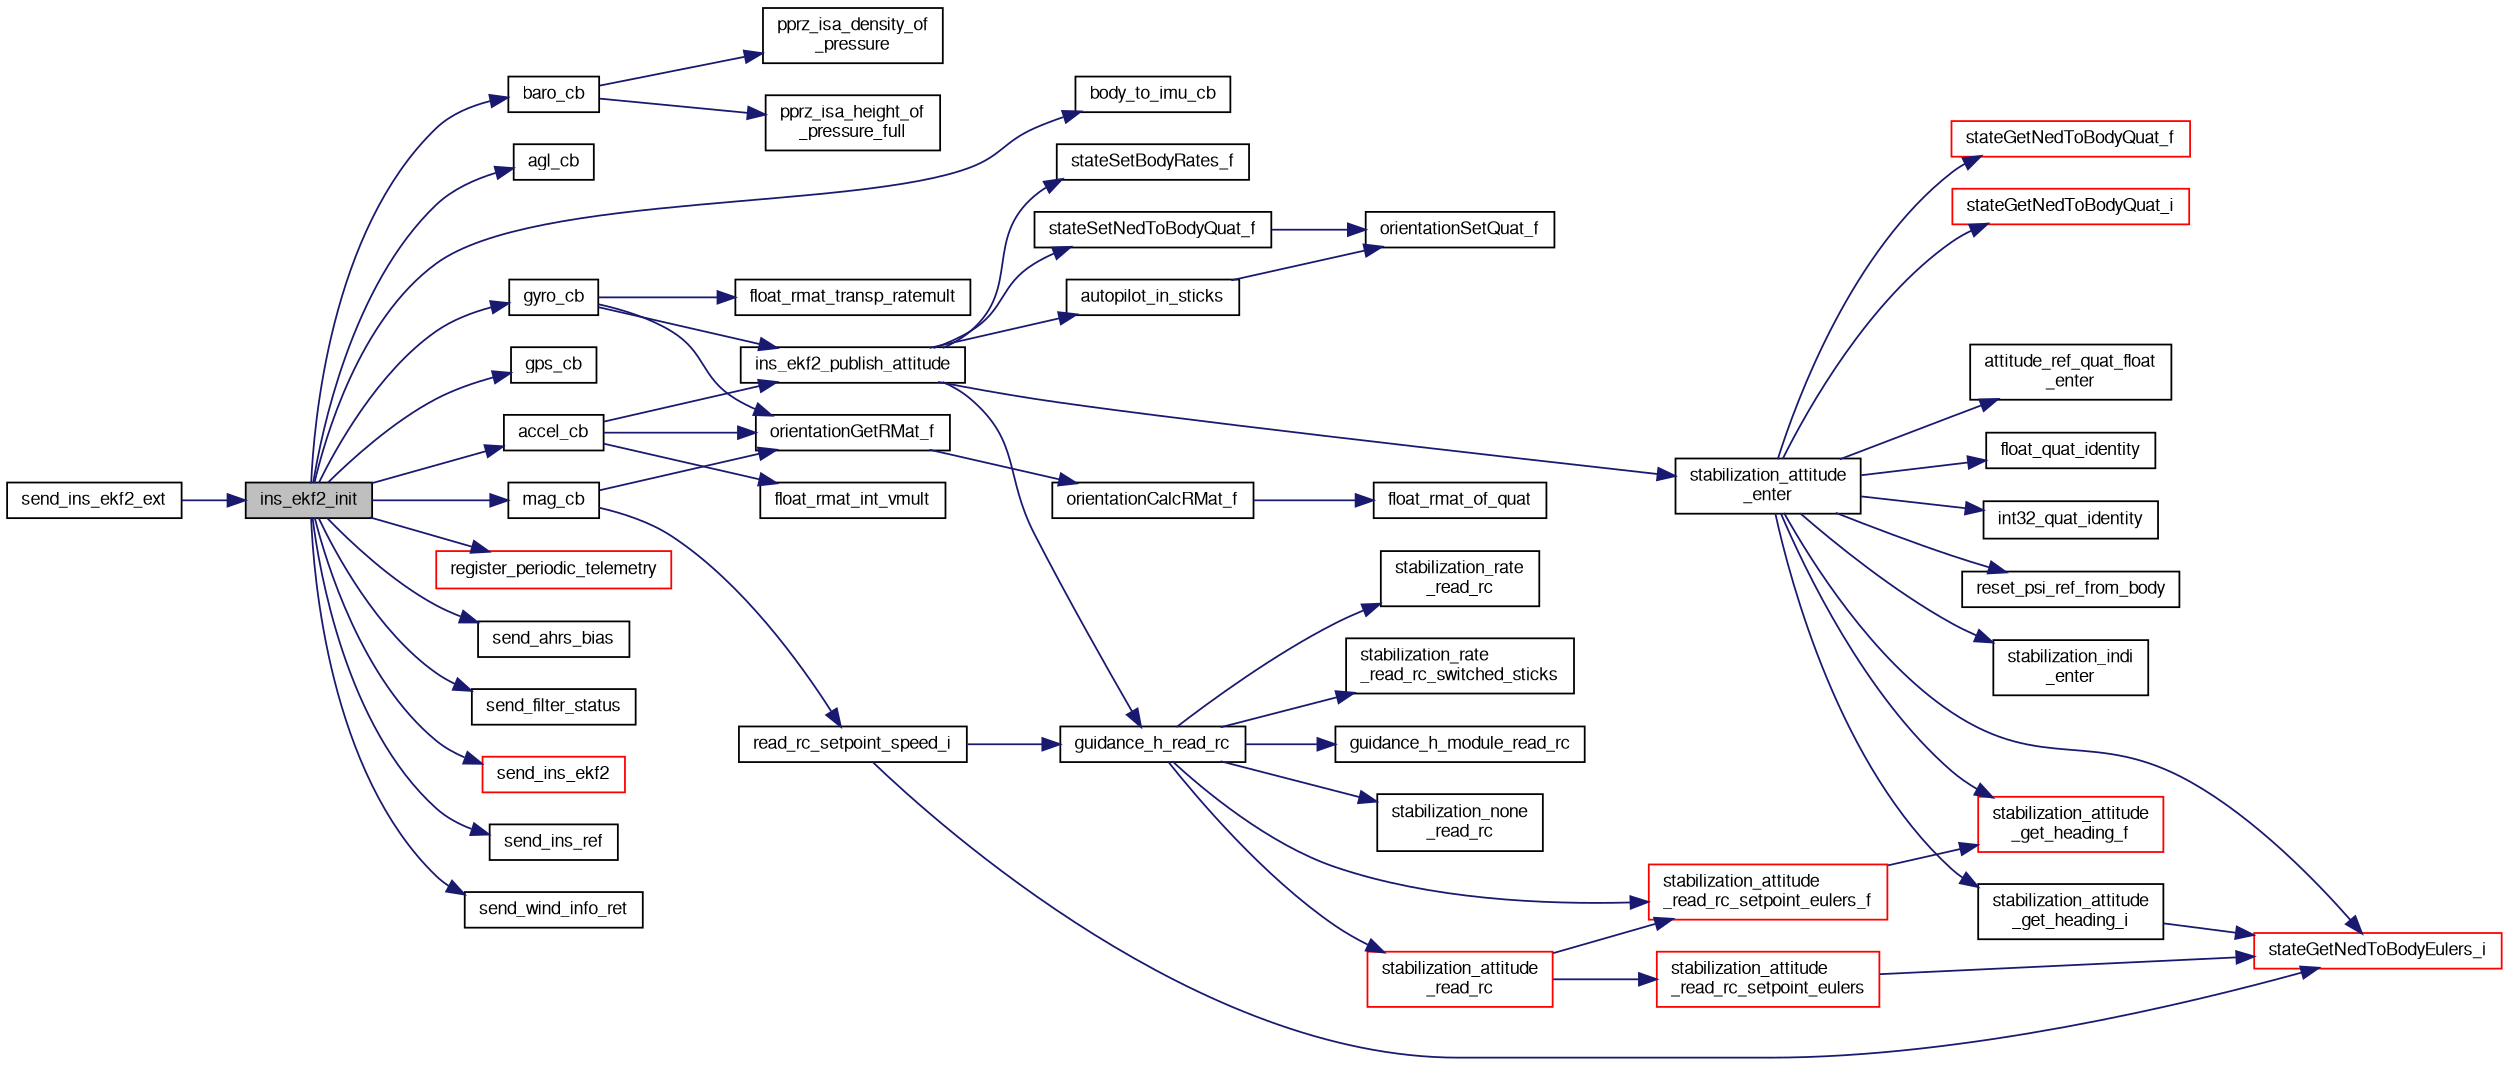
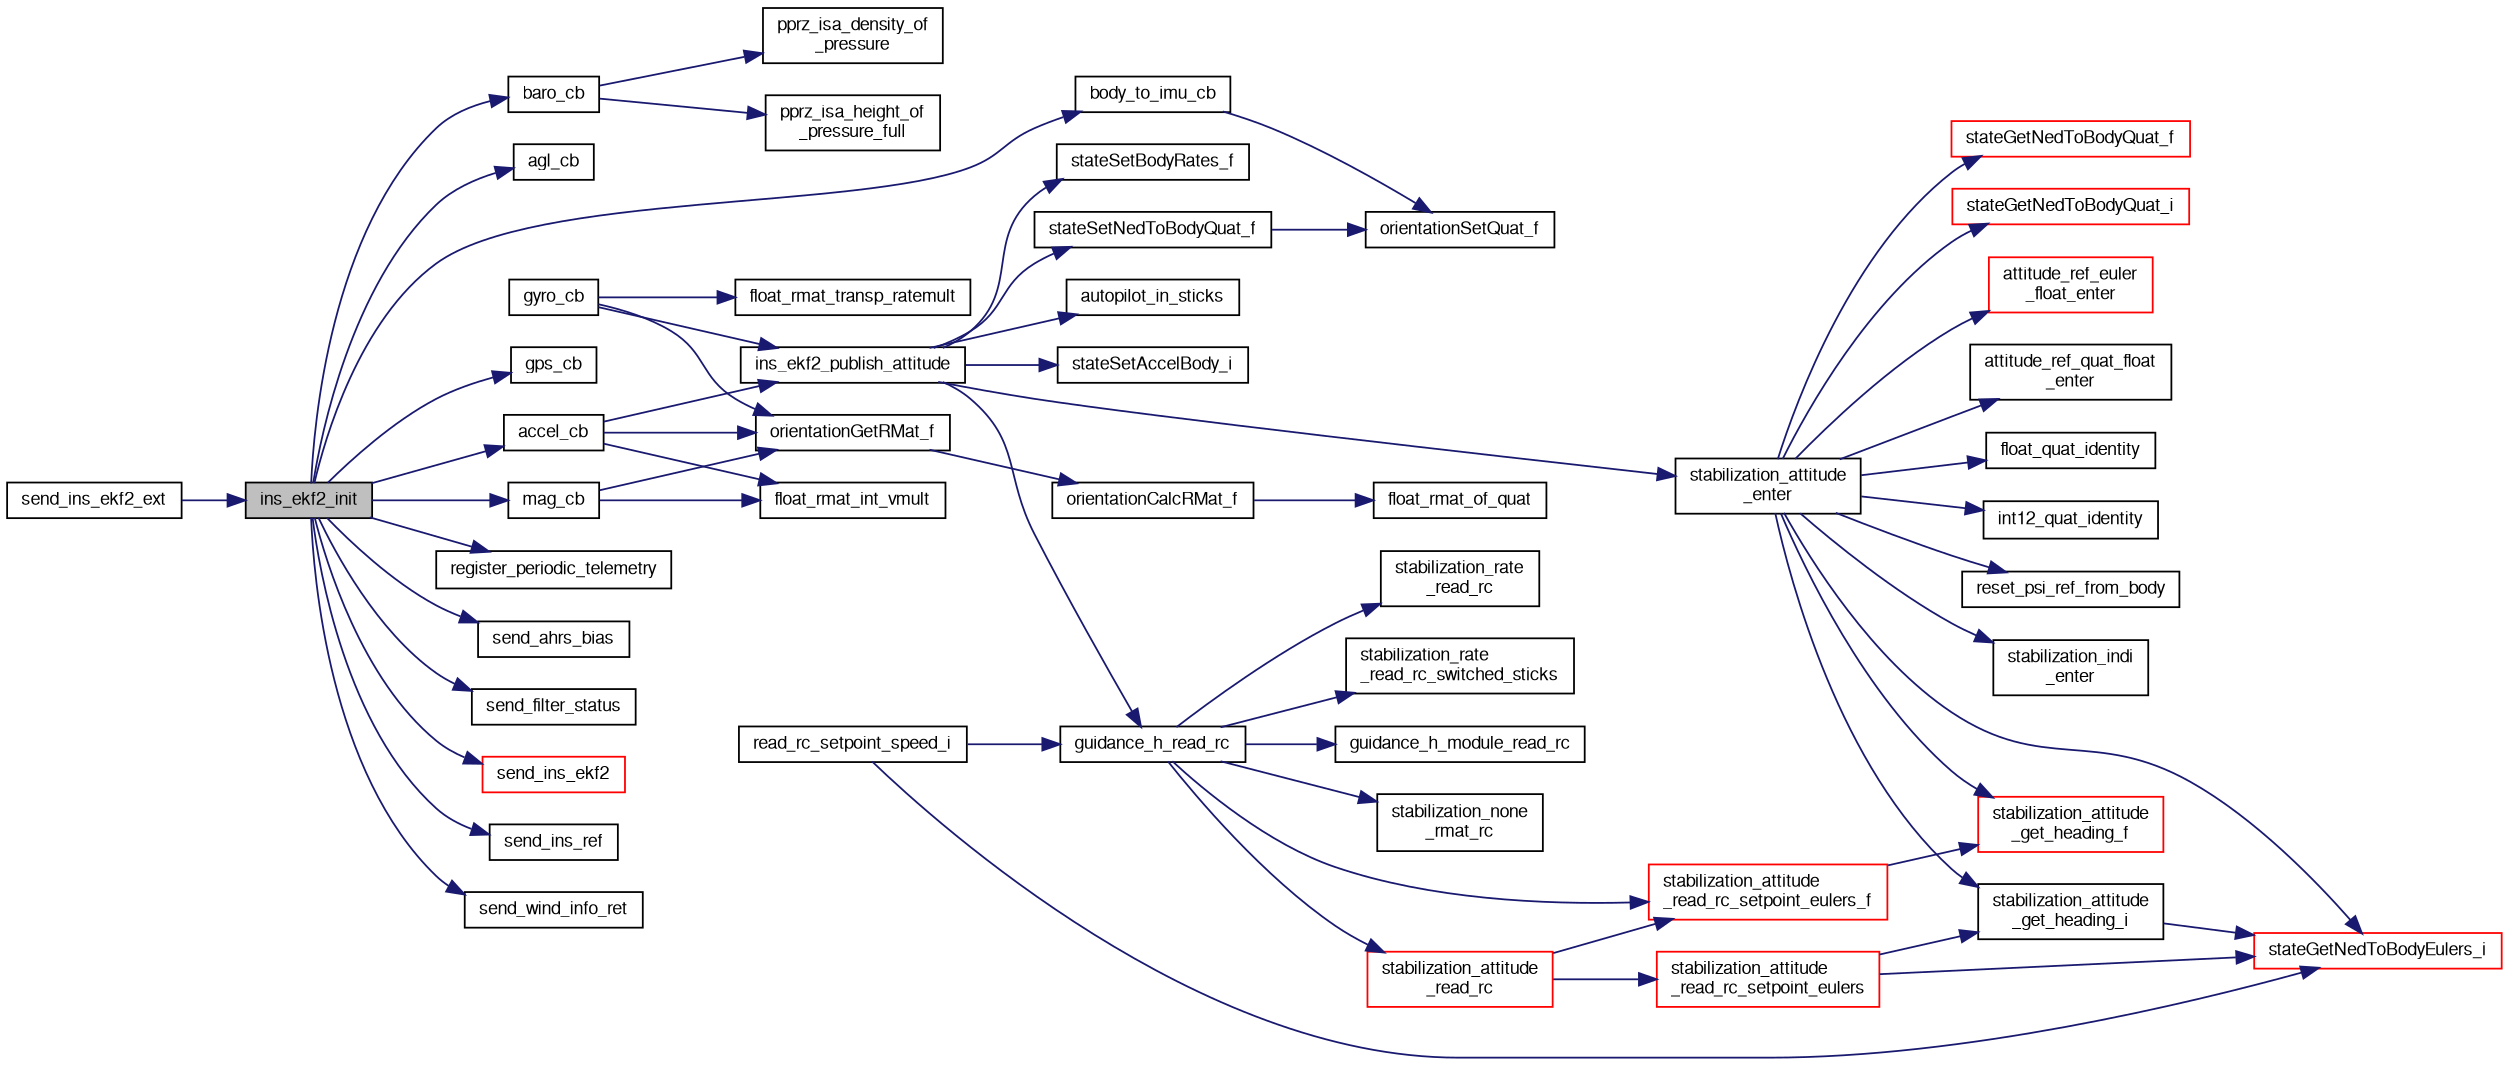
edge "autopilot_in_sticks" -> "orientationSetQuat_f": now "body_to_imu_cb" -> "orientationSetQuat_f"
node "attitude_ref_euler _float_enter": added
node "stateSetAccelBody_i": added
edge "ins_ekf2_init" -> "gyro_cb": removed
node "int32_quat_identity": label "int32_quat_identity" -> "int12_quat_identity"
node "register_periodic_telemetry": color red -> black
edge "mag_cb" -> "read_rc_setpoint_speed_i": now "mag_cb" -> "float_rmat_int_vmult"
node "stabilization_none _read_rc": label "stabilization_none _read_rc" -> "stabilization_none _rmat_rc"
edge "stabilization_attitude _read_rc_setpoint_eulers" -> "stabilization_attitude _get_heading_i": added
